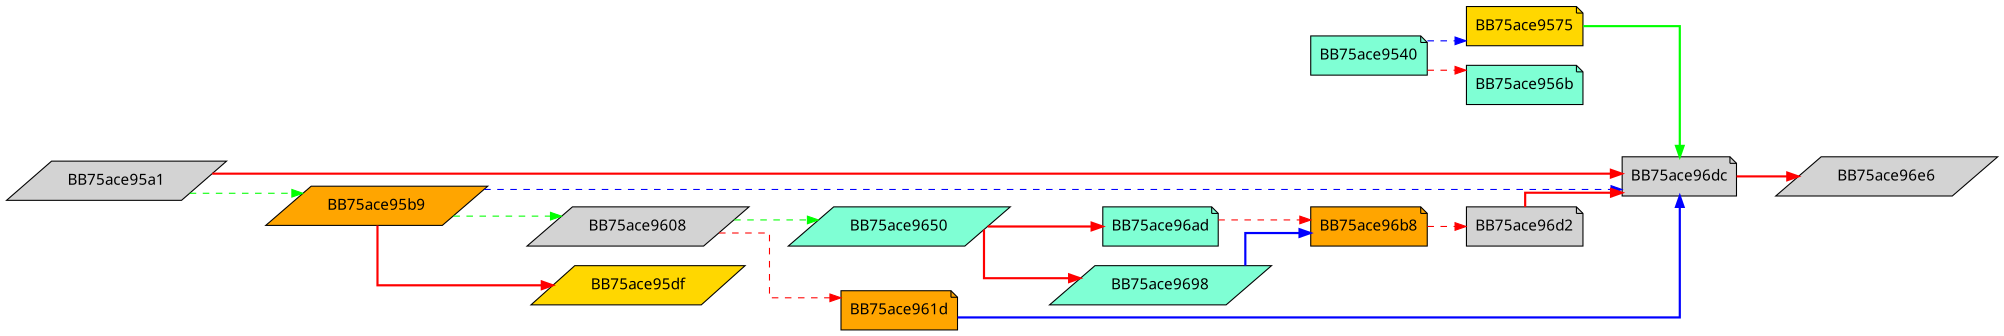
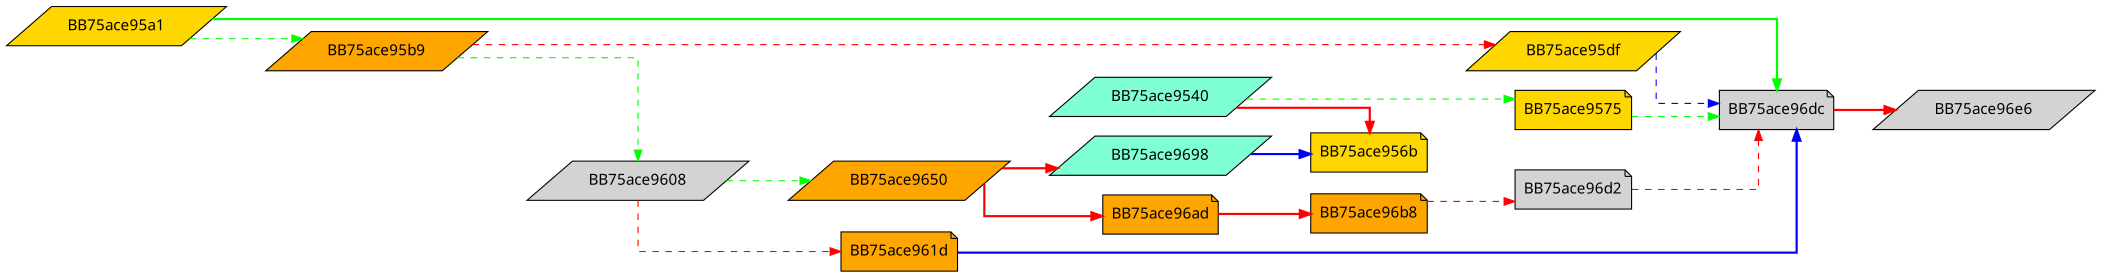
edge "BB75ace9575" -> "BB75ace96dc": style bold -> dashed
edge "BB75ace9540" -> "BB75ace9575": color blue -> green
node "BB75ace9540": shape note -> parallelogram
edge "BB75ace9540" -> "BB75ace956b": style dashed -> bold
node "BB75ace956b": fillcolor aquamarine -> gold
edge "BB75ace95a1" -> "BB75ace96dc": color red -> green
node "BB75ace95a1": fillcolor lightgrey -> gold
edge "BB75ace95b9" -> "BB75ace96dc": now "BB75ace95df" -> "BB75ace96dc"
edge "BB75ace96d2" -> "BB75ace96dc": style bold -> dashed
edge "BB75ace96ad" -> "BB75ace96b8": style dashed -> bold
node "BB75ace9650": fillcolor aquamarine -> orange
node "BB75ace96ad": fillcolor aquamarine -> orange
edge "BB75ace9698" -> "BB75ace96b8": now "BB75ace9698" -> "BB75ace956b"
edge "BB75ace95b9" -> "BB75ace95df": style bold -> dashed
